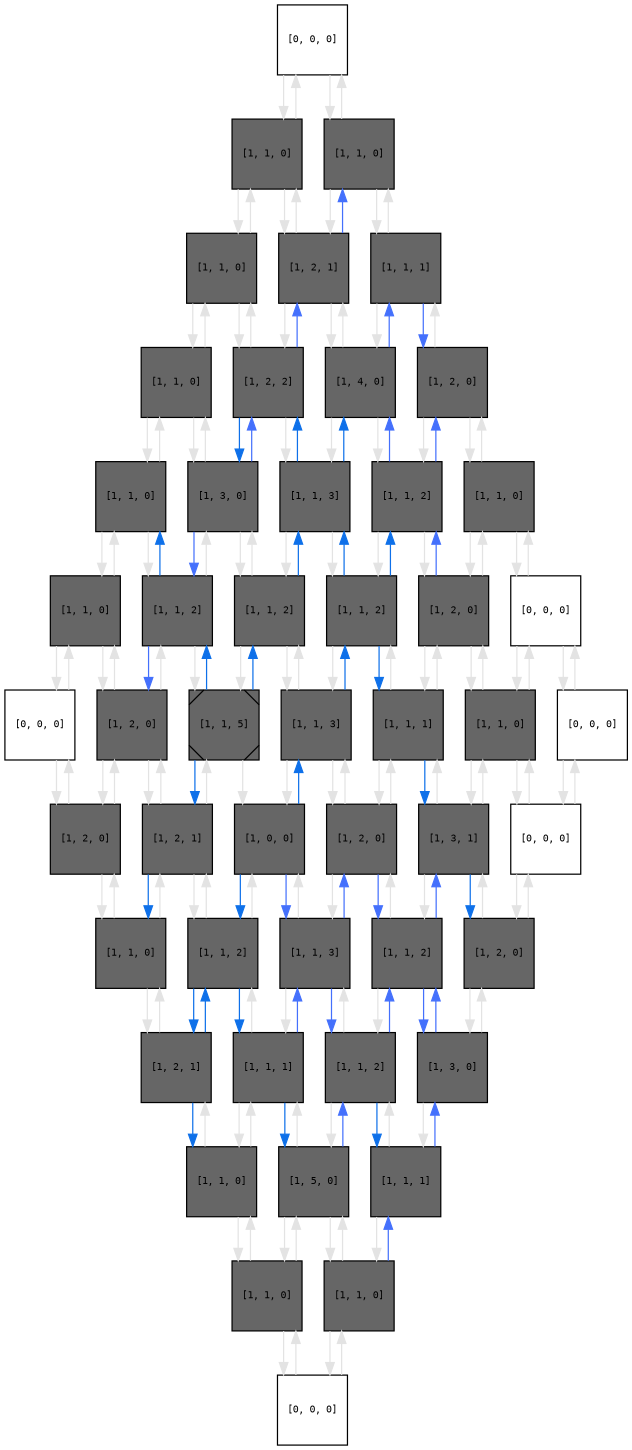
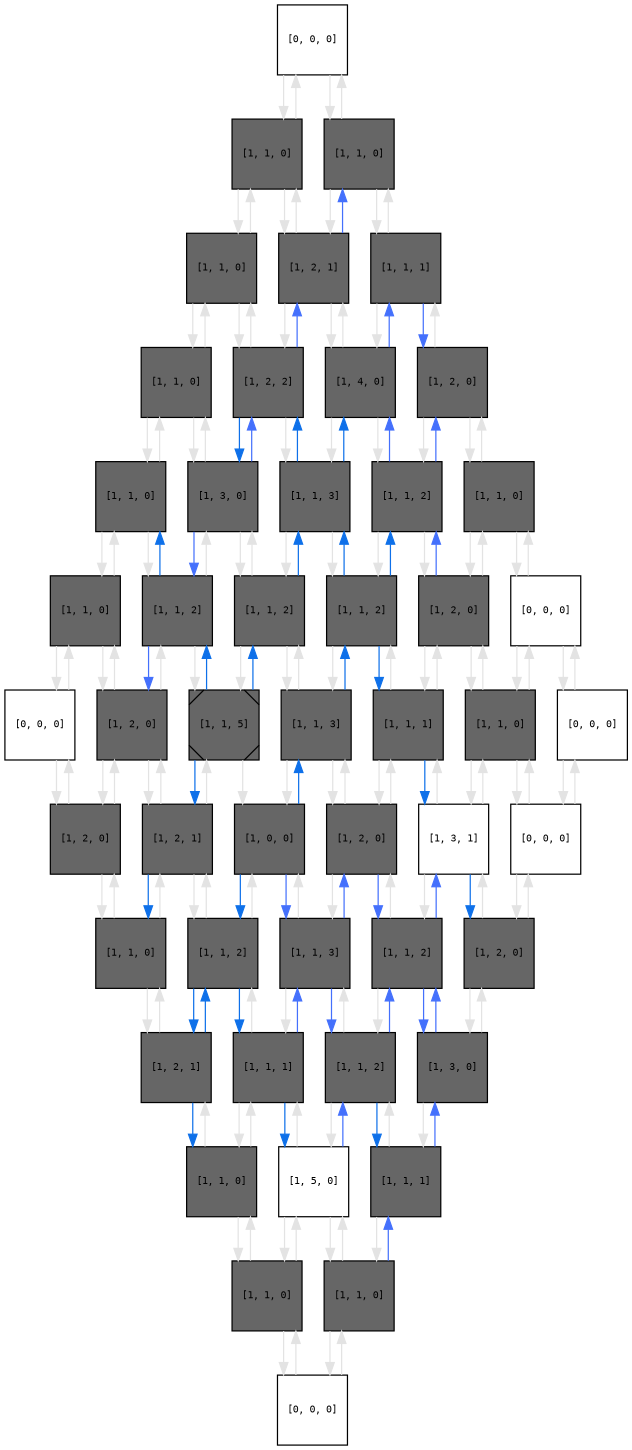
node "[1, 3, 1]": fillcolor #666666 -> #ffffff
node "[1, 5, 0]": fillcolor #666666 -> #ffffff
